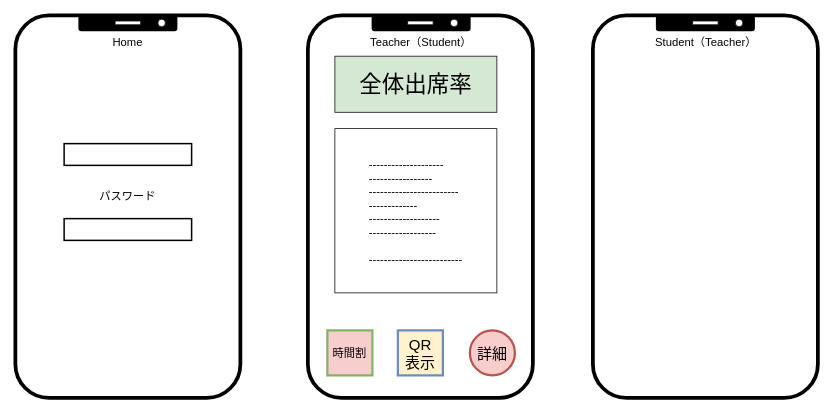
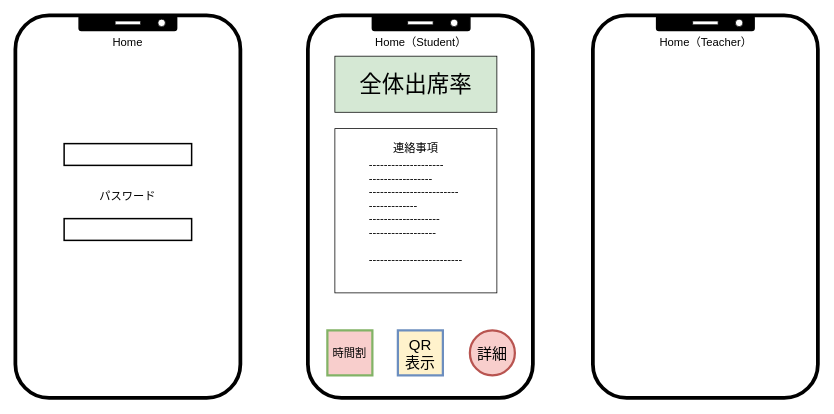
node "Teacher（Student）": label "Teacher（Student）" -> "Home（Student）"
node "Student（Teacher）": label "Student（Teacher）" -> "Home（Teacher）"
node "連絡事項": added
